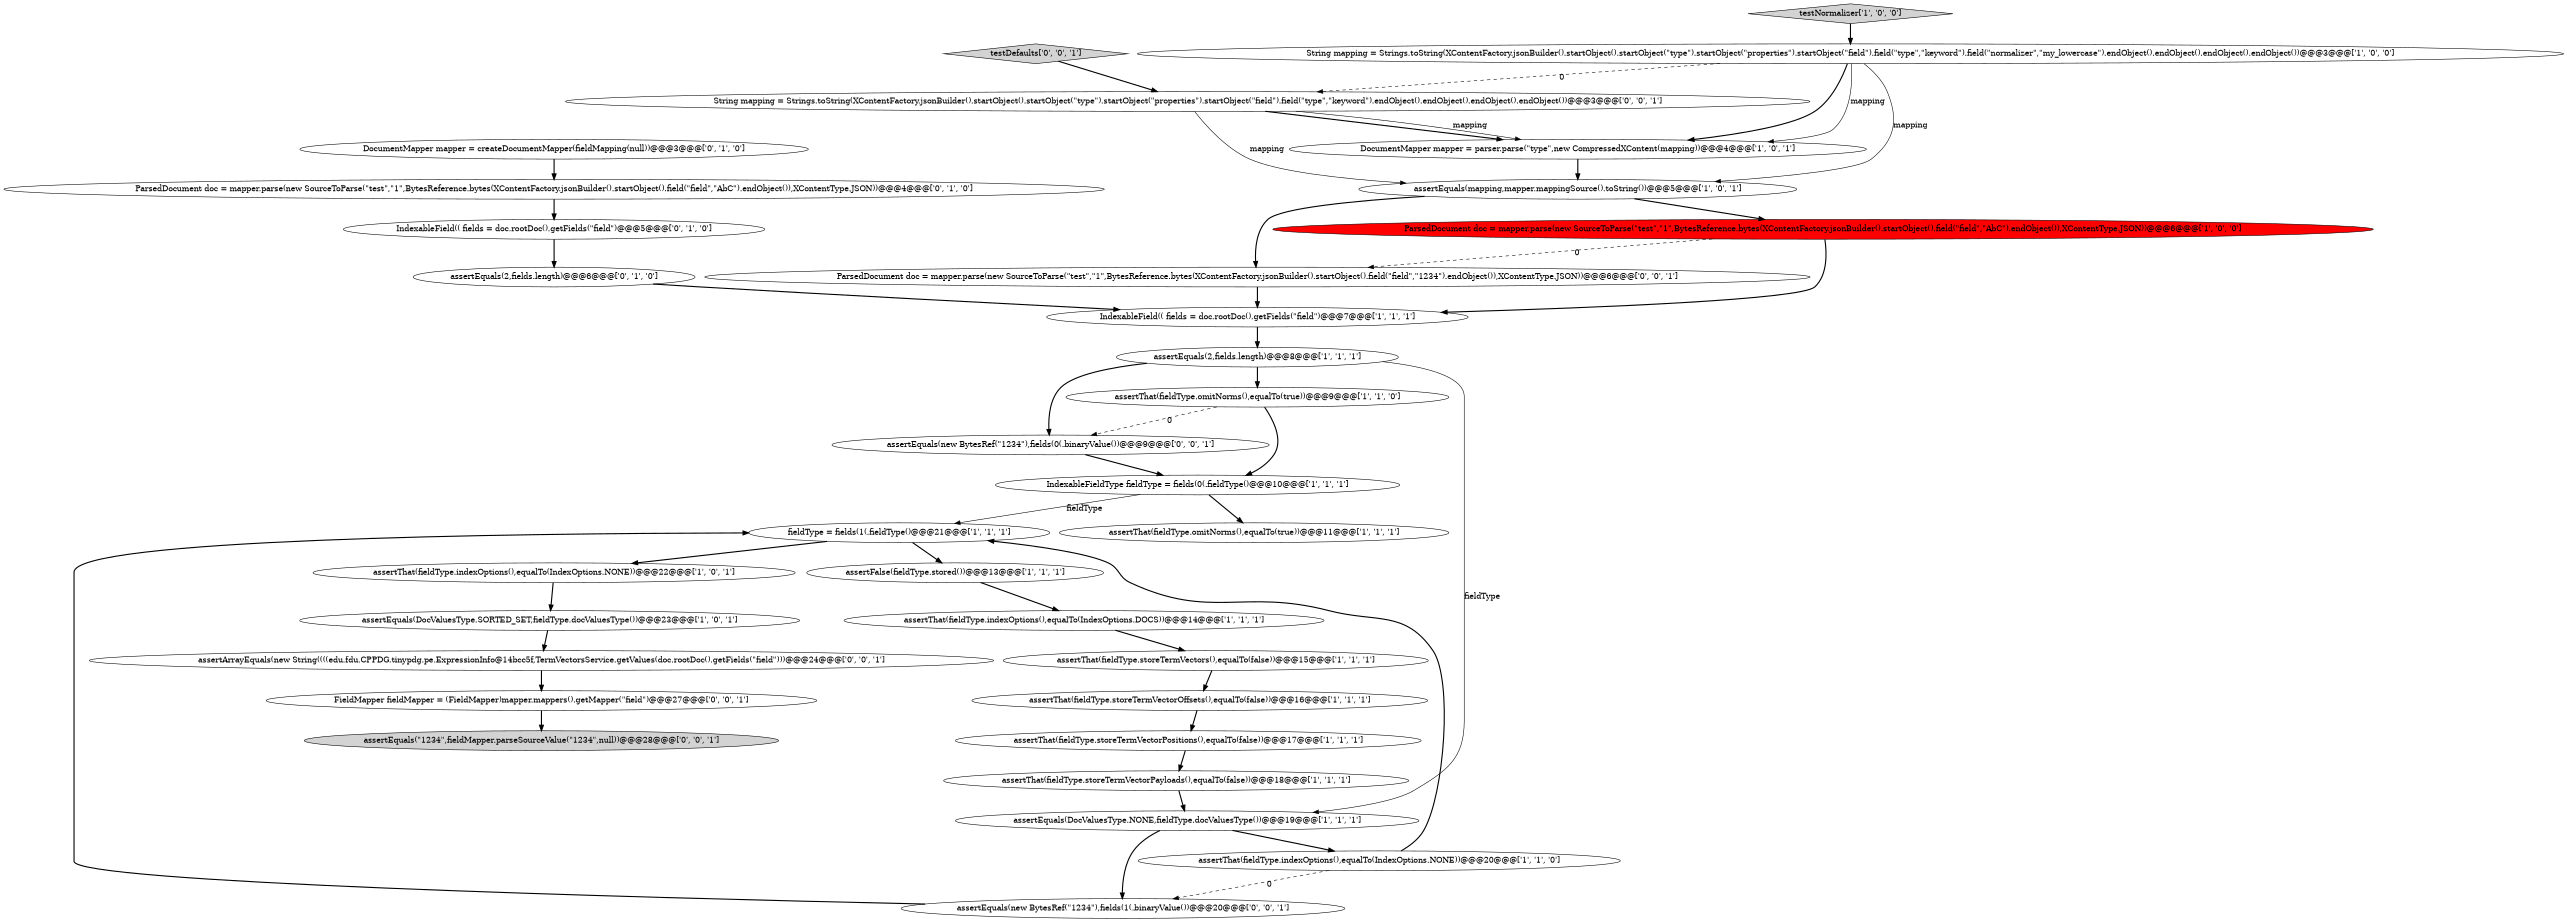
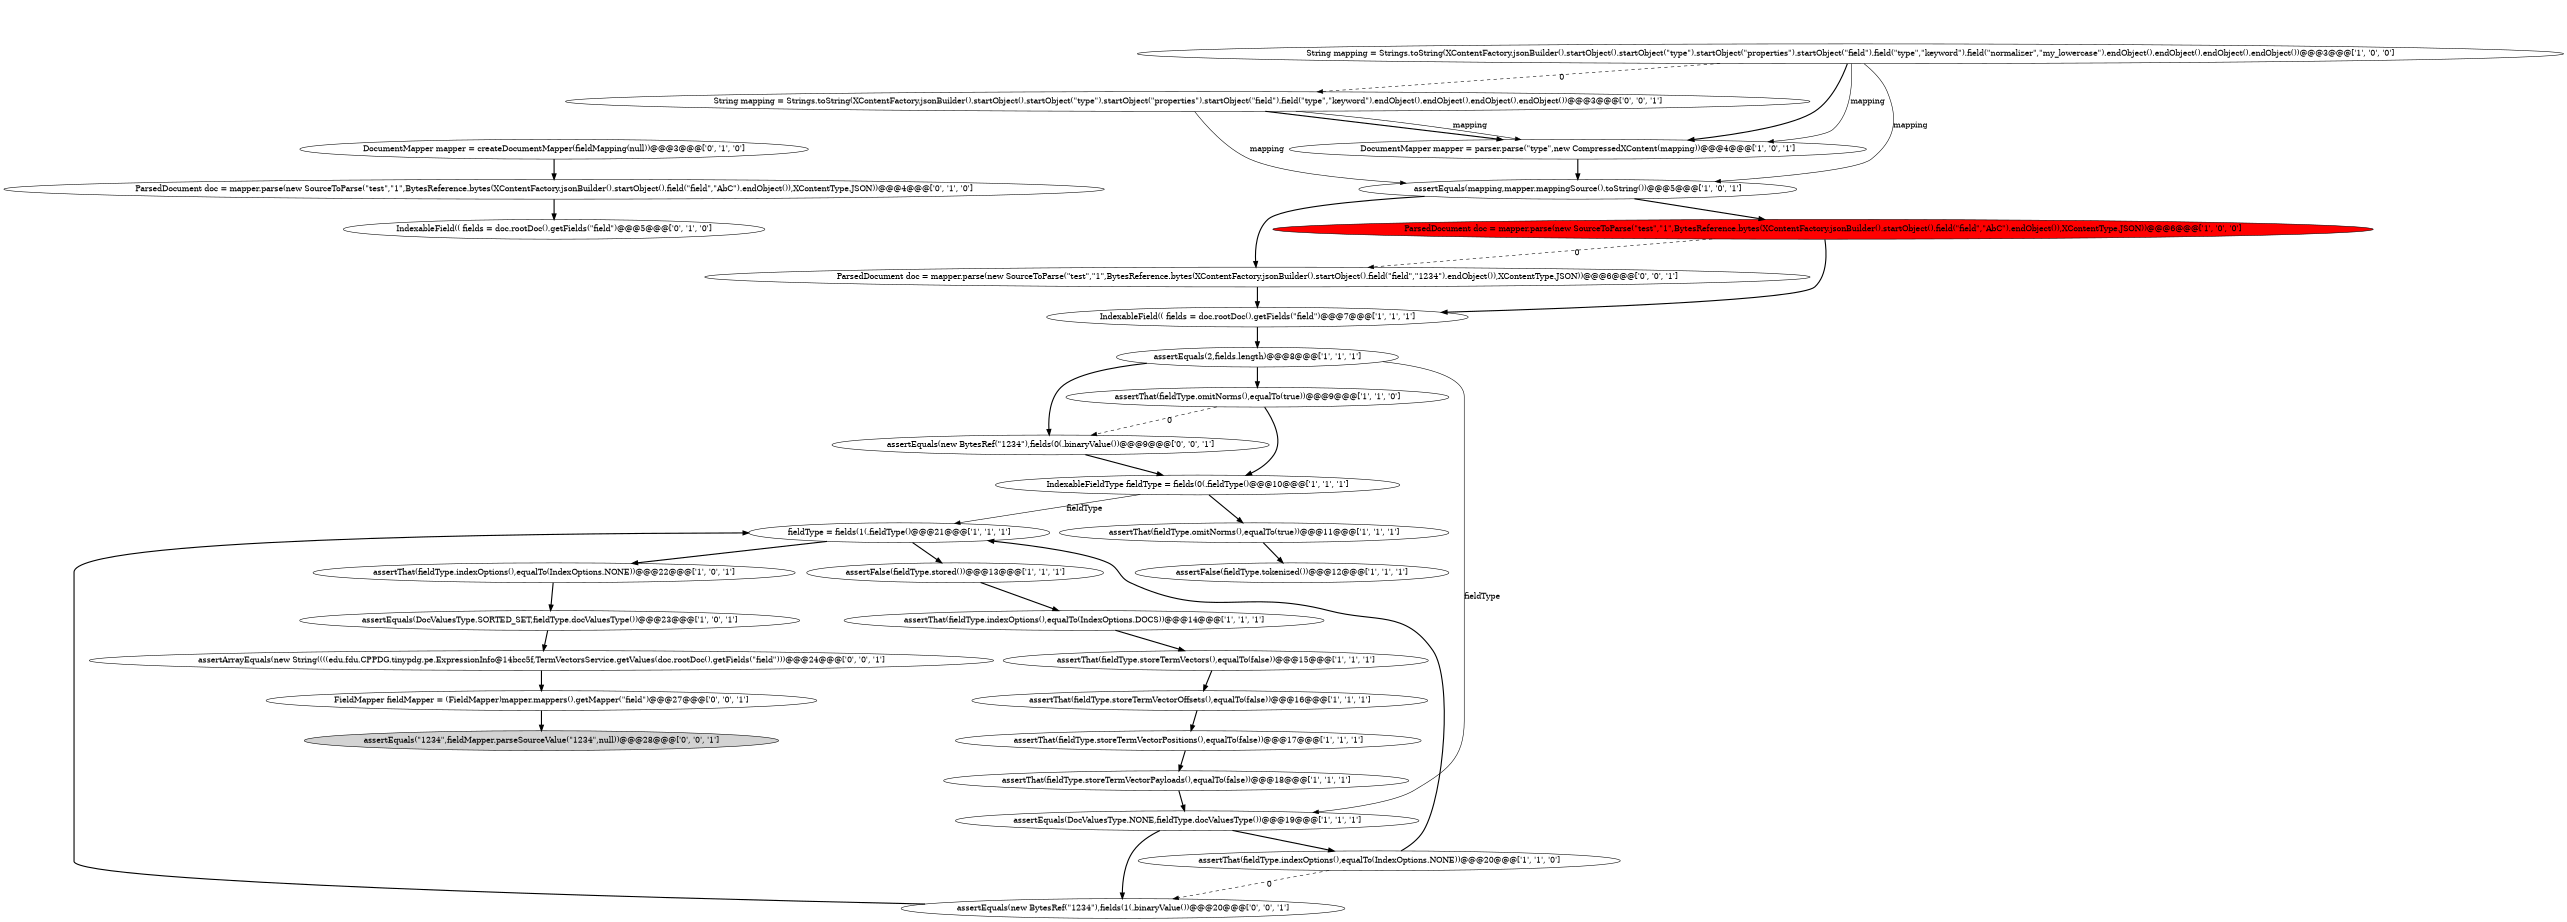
node "testNormalizer['1', '0', '0']": removed
node "testDefaults['0', '0', '1']": removed
node "assertEquals(2,fields.length)@@@6@@@['0', '1', '0']": removed
node "assertFalse(fieldType.tokenized())@@@12@@@['1', '1', '1']": added
